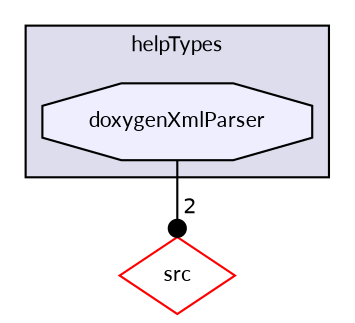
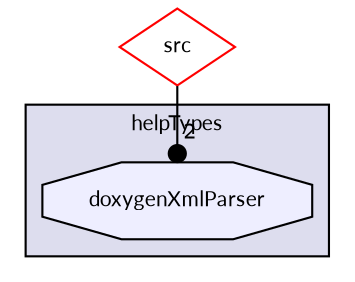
edge "doxygenXmlParser" -> "src": reversed
